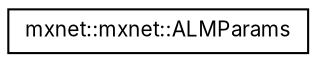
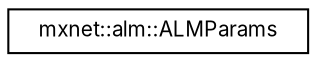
node "mxnet::mxnet::ALMParams": label "mxnet::mxnet::ALMParams" -> "mxnet::alm::ALMParams"
